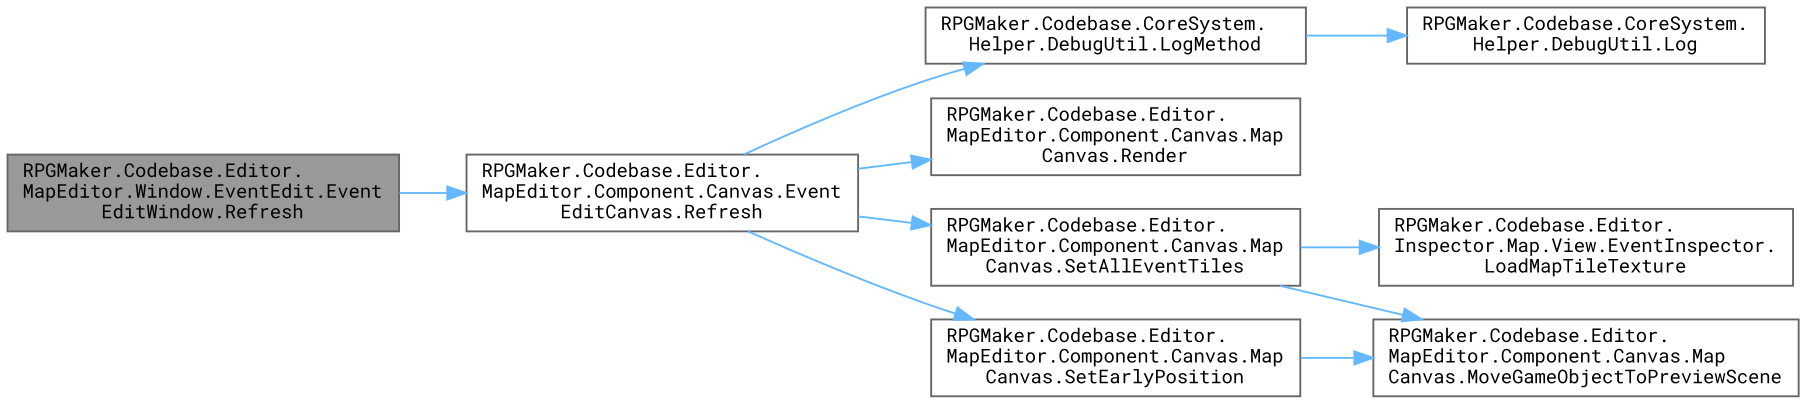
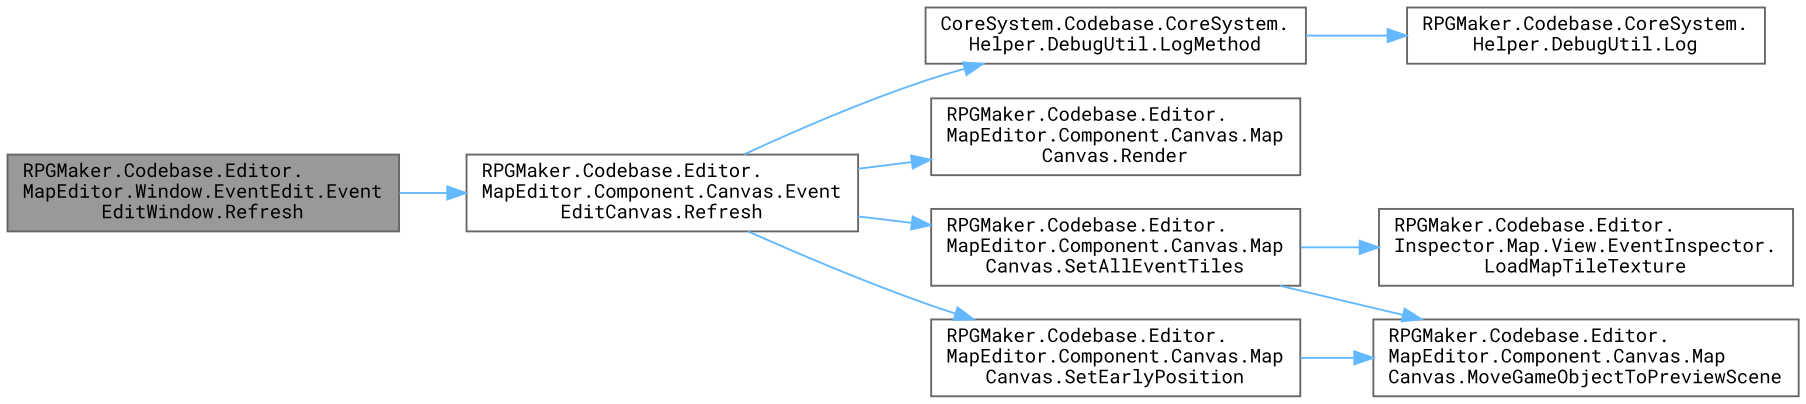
node "RPGMaker.Codebase.CoreSystem. Helper.DebugUtil.LogMethod": label "RPGMaker.Codebase.CoreSystem. Helper.DebugUtil.LogMethod" -> "CoreSystem.Codebase.CoreSystem. Helper.DebugUtil.LogMethod"
